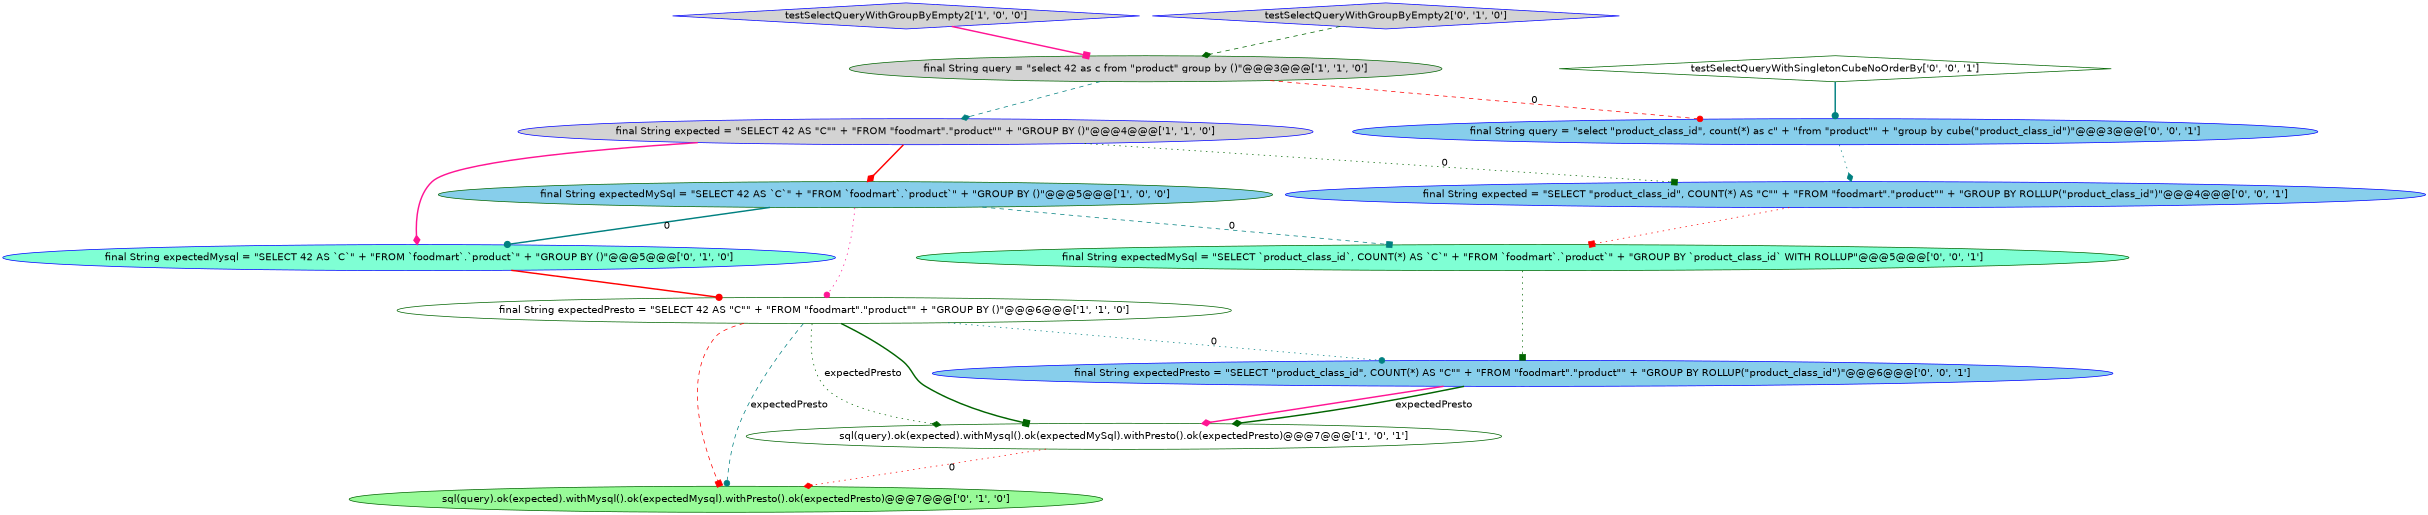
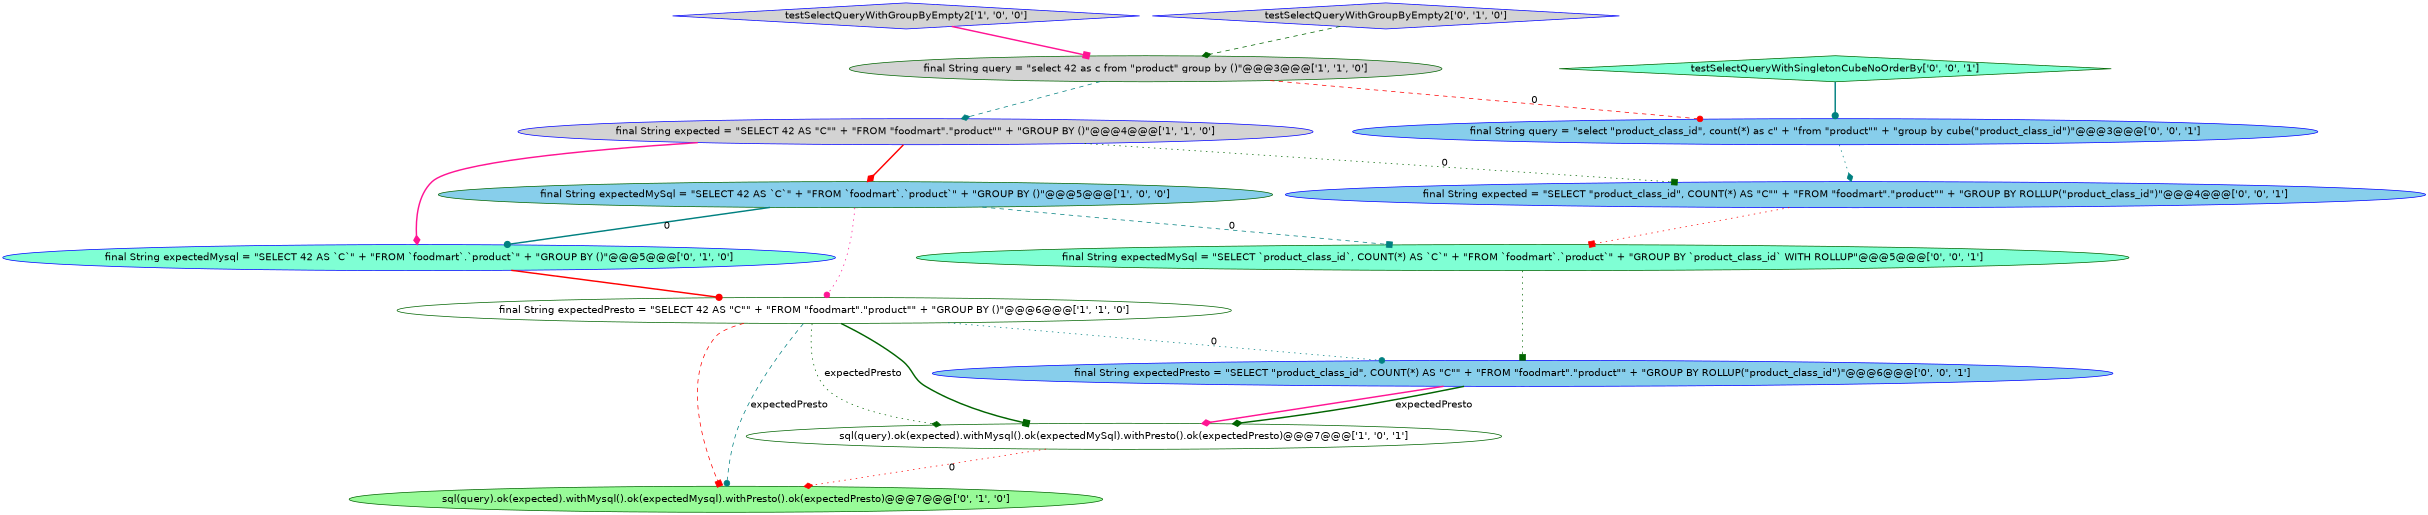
node "testSelectQueryWithSingletonCubeNoOrderBy['0', '0', '1']": fillcolor white -> aquamarine
